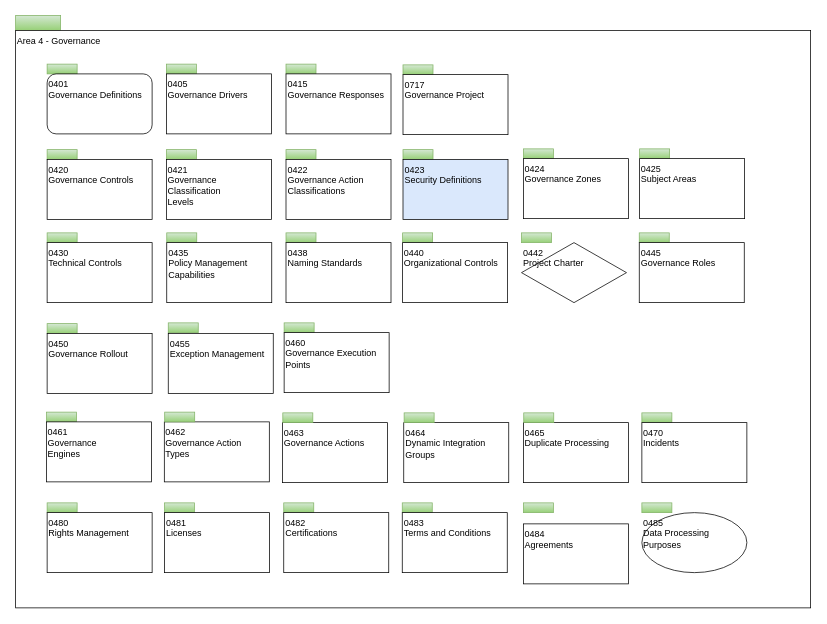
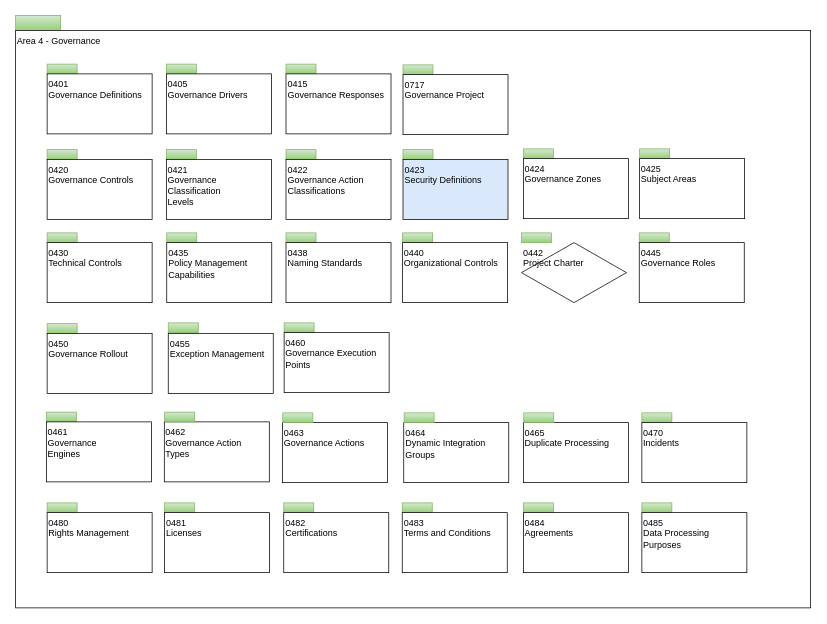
node "0401 Governance Definitions": shape rounded rectangle -> rectangle
node "0485 Data Processing Purposes": shape ellipse -> rectangle
node "0484 Agreements": moved (576, 554) -> (576, 543)
